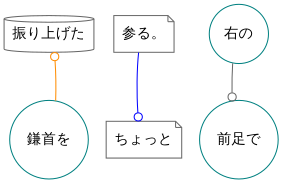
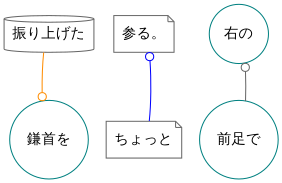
edge "右の" -> "前足で": reversed
edge "鎌首を" -> "振り上げた": reversed
edge "参る。" -> "ちょっと": reversed
